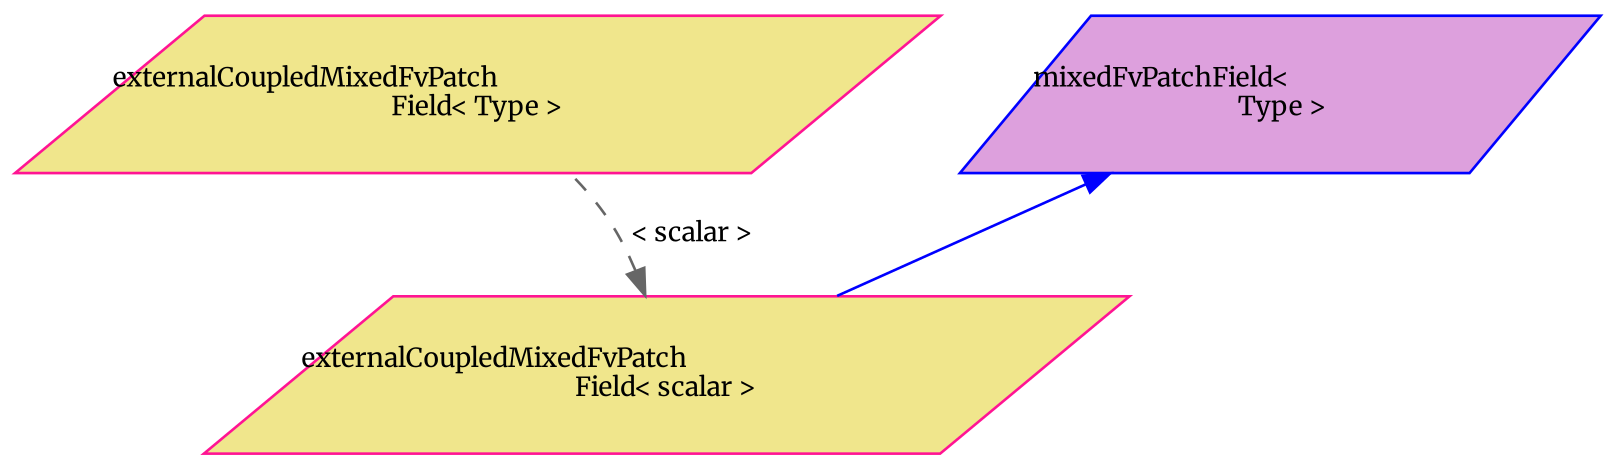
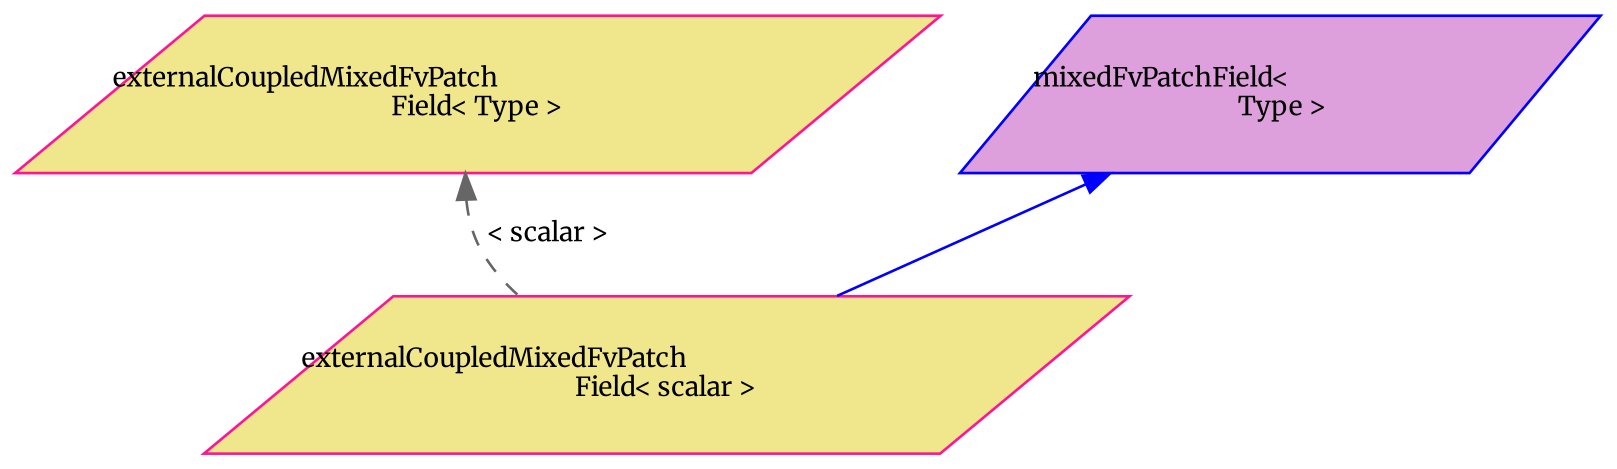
edge "externalCoupledMixedFvPatch Field< Type >" -> "externalCoupledMixedFvPatch Field< scalar >": reversed
